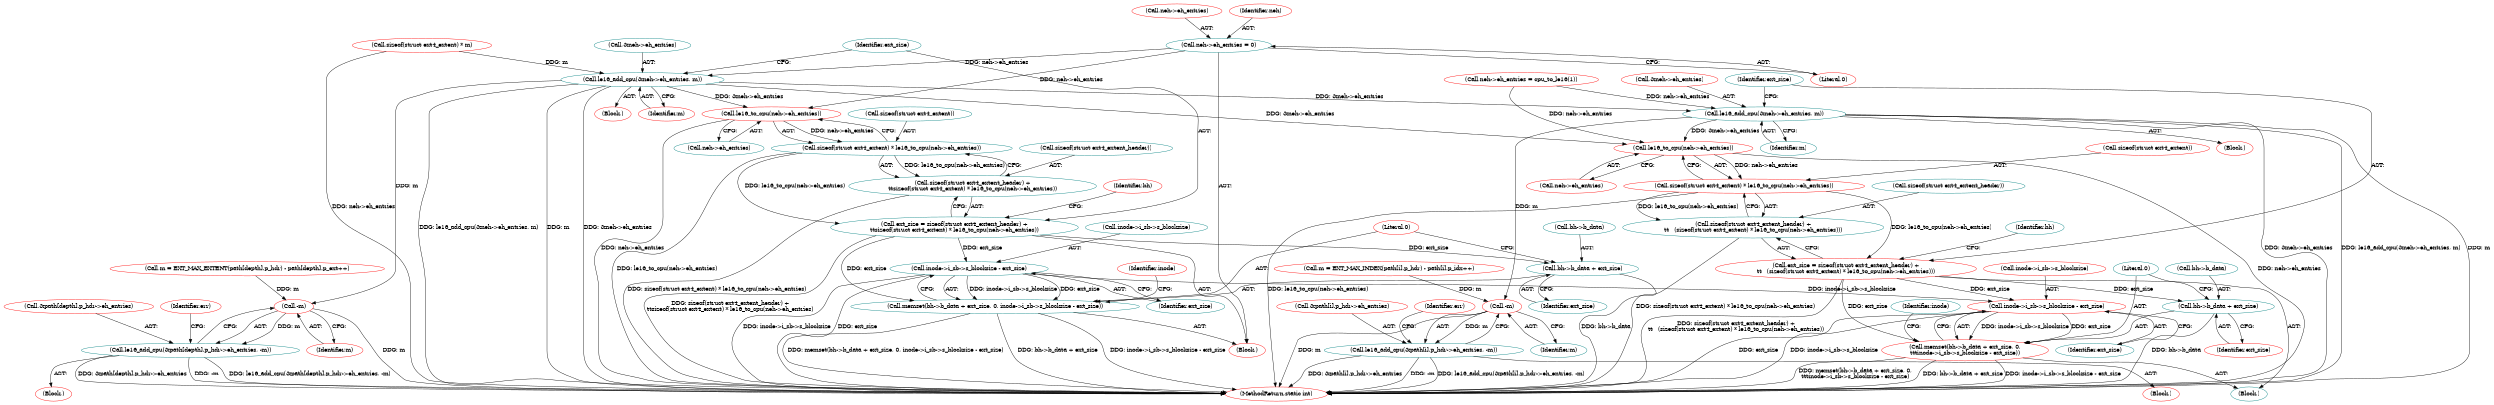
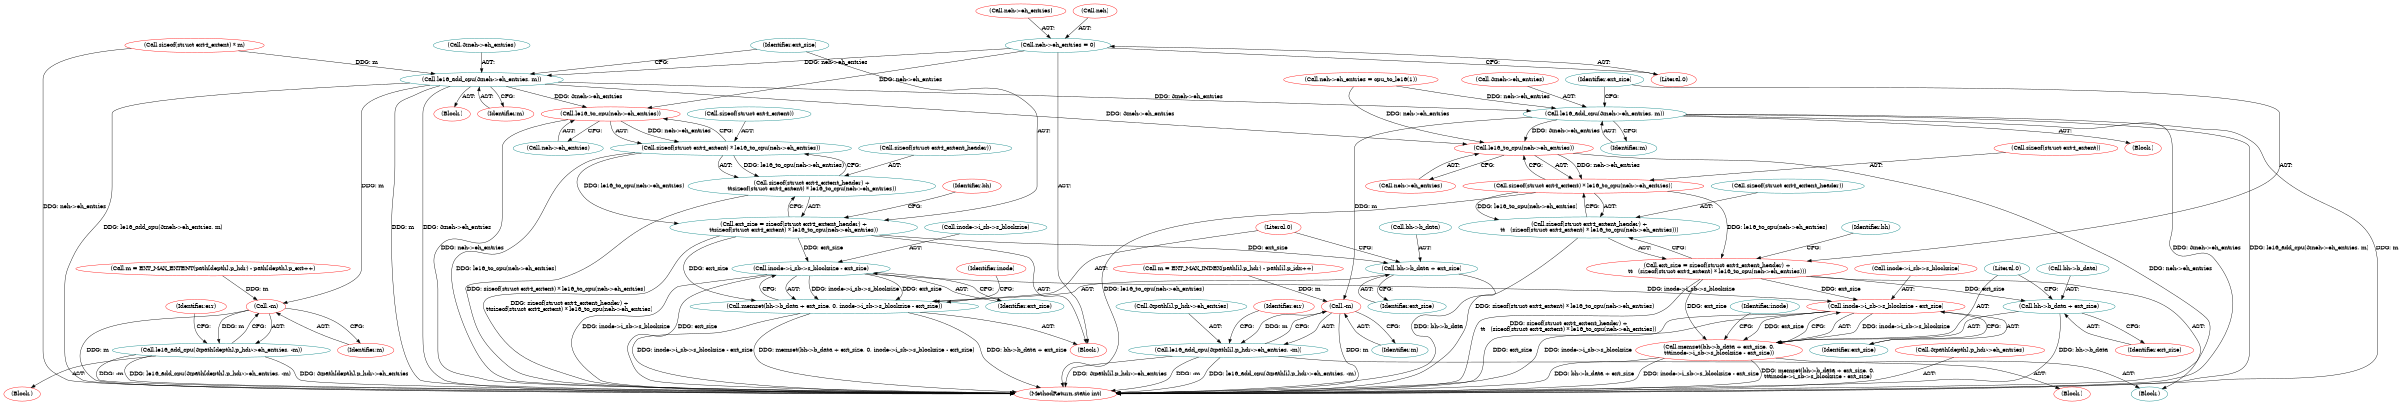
node "(Identifier,neh)": label "(Identifier,neh)" -> "(Call,neh)"
node "(Call,&path[i].p_hdr->eh_entries)": color red -> teal
edge "(Call,&path[depth].p_hdr->eh_entries)" -> "(Call,le16_add_cpu(&path[depth].p_hdr->eh_entries, -m))": now "(Call,&path[depth].p_hdr->eh_entries)" -> "(MethodReturn,static int)"
